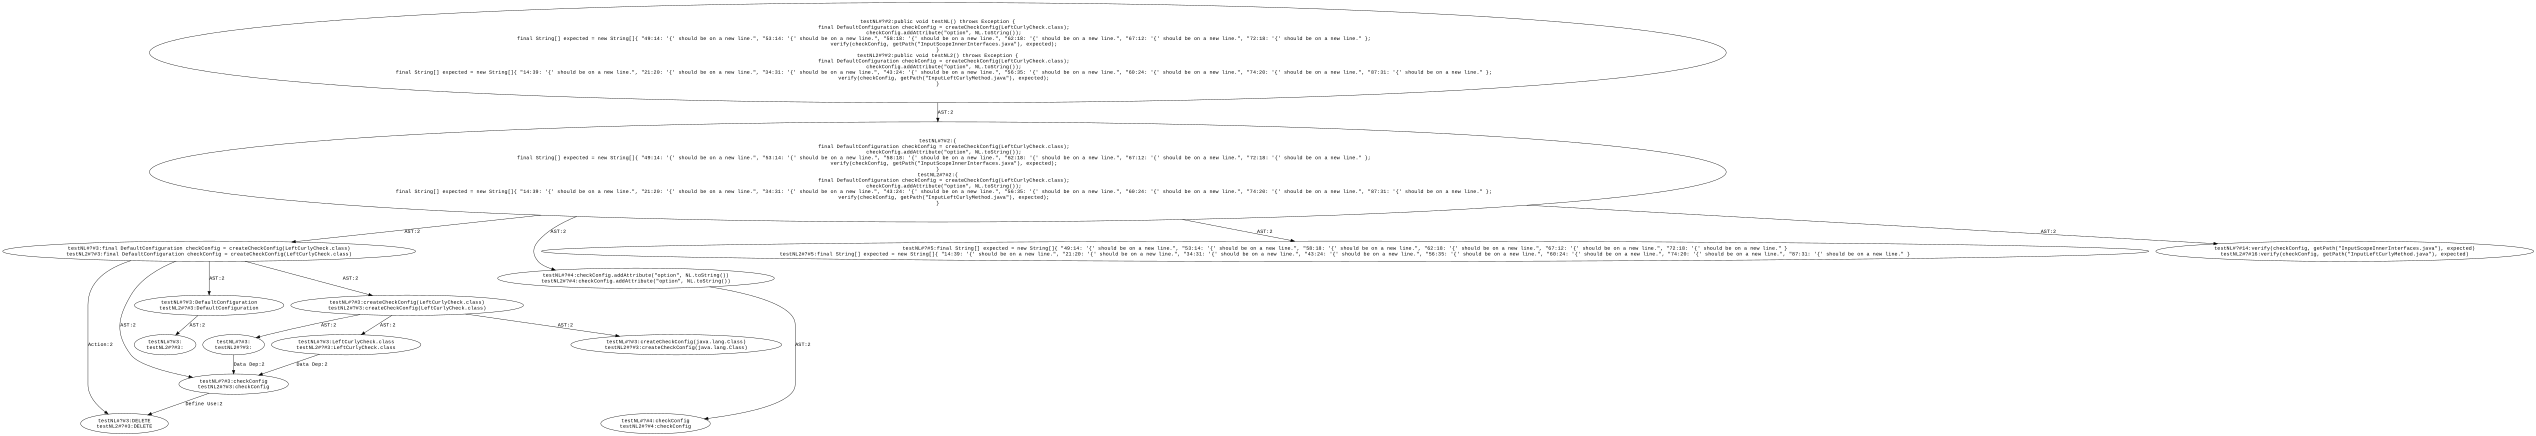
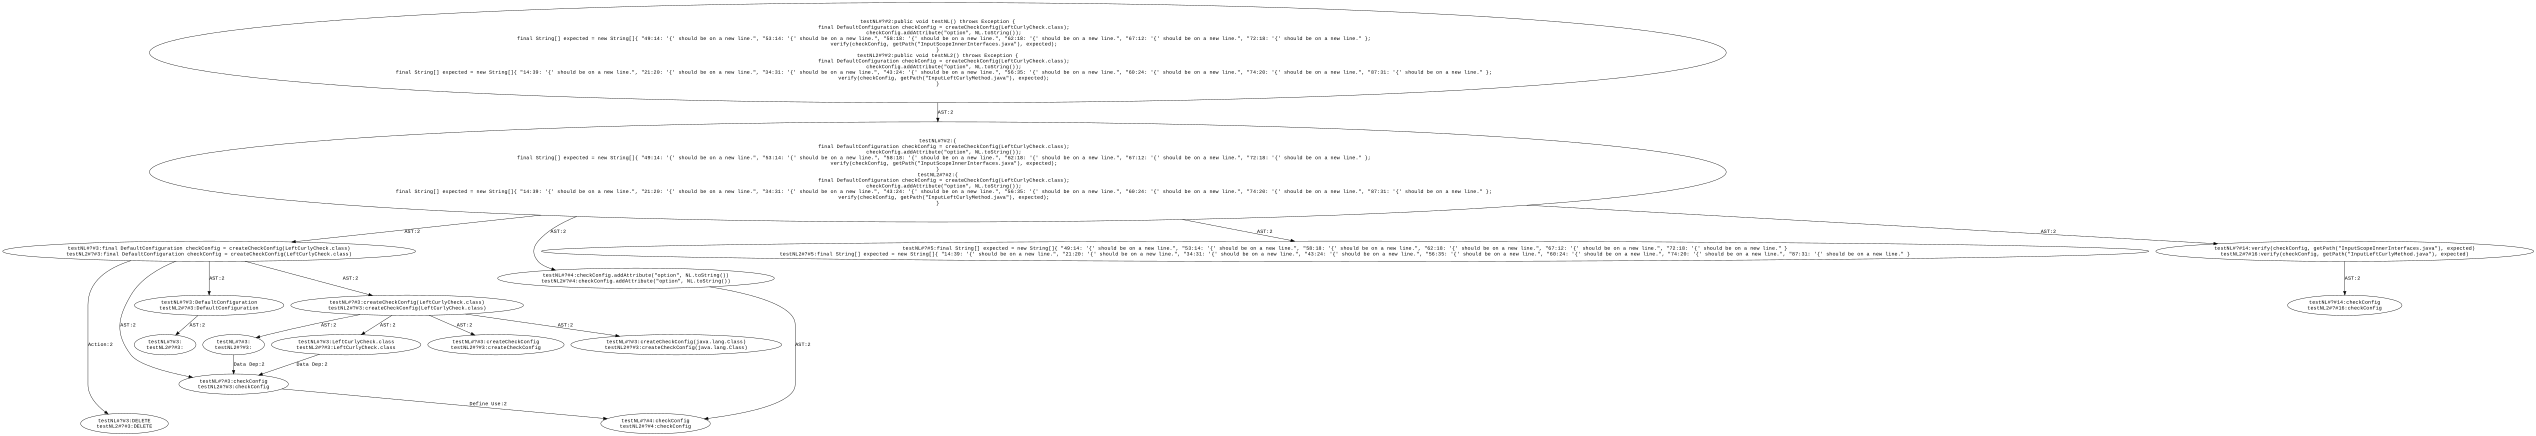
node "testNL#?#14:checkConfig testNL2#?#16:checkConfig": added
node "testNL#?#3:createCheckConfig testNL2#?#3:createCheckConfig": added
edge "testNL#?#3:checkConfig testNL2#?#3:checkConfig" -> "testNL#?#3:DELETE testNL2#?#3:DELETE": now "testNL#?#3:checkConfig testNL2#?#3:checkConfig" -> "testNL#?#4:checkConfig testNL2#?#4:checkConfig"
